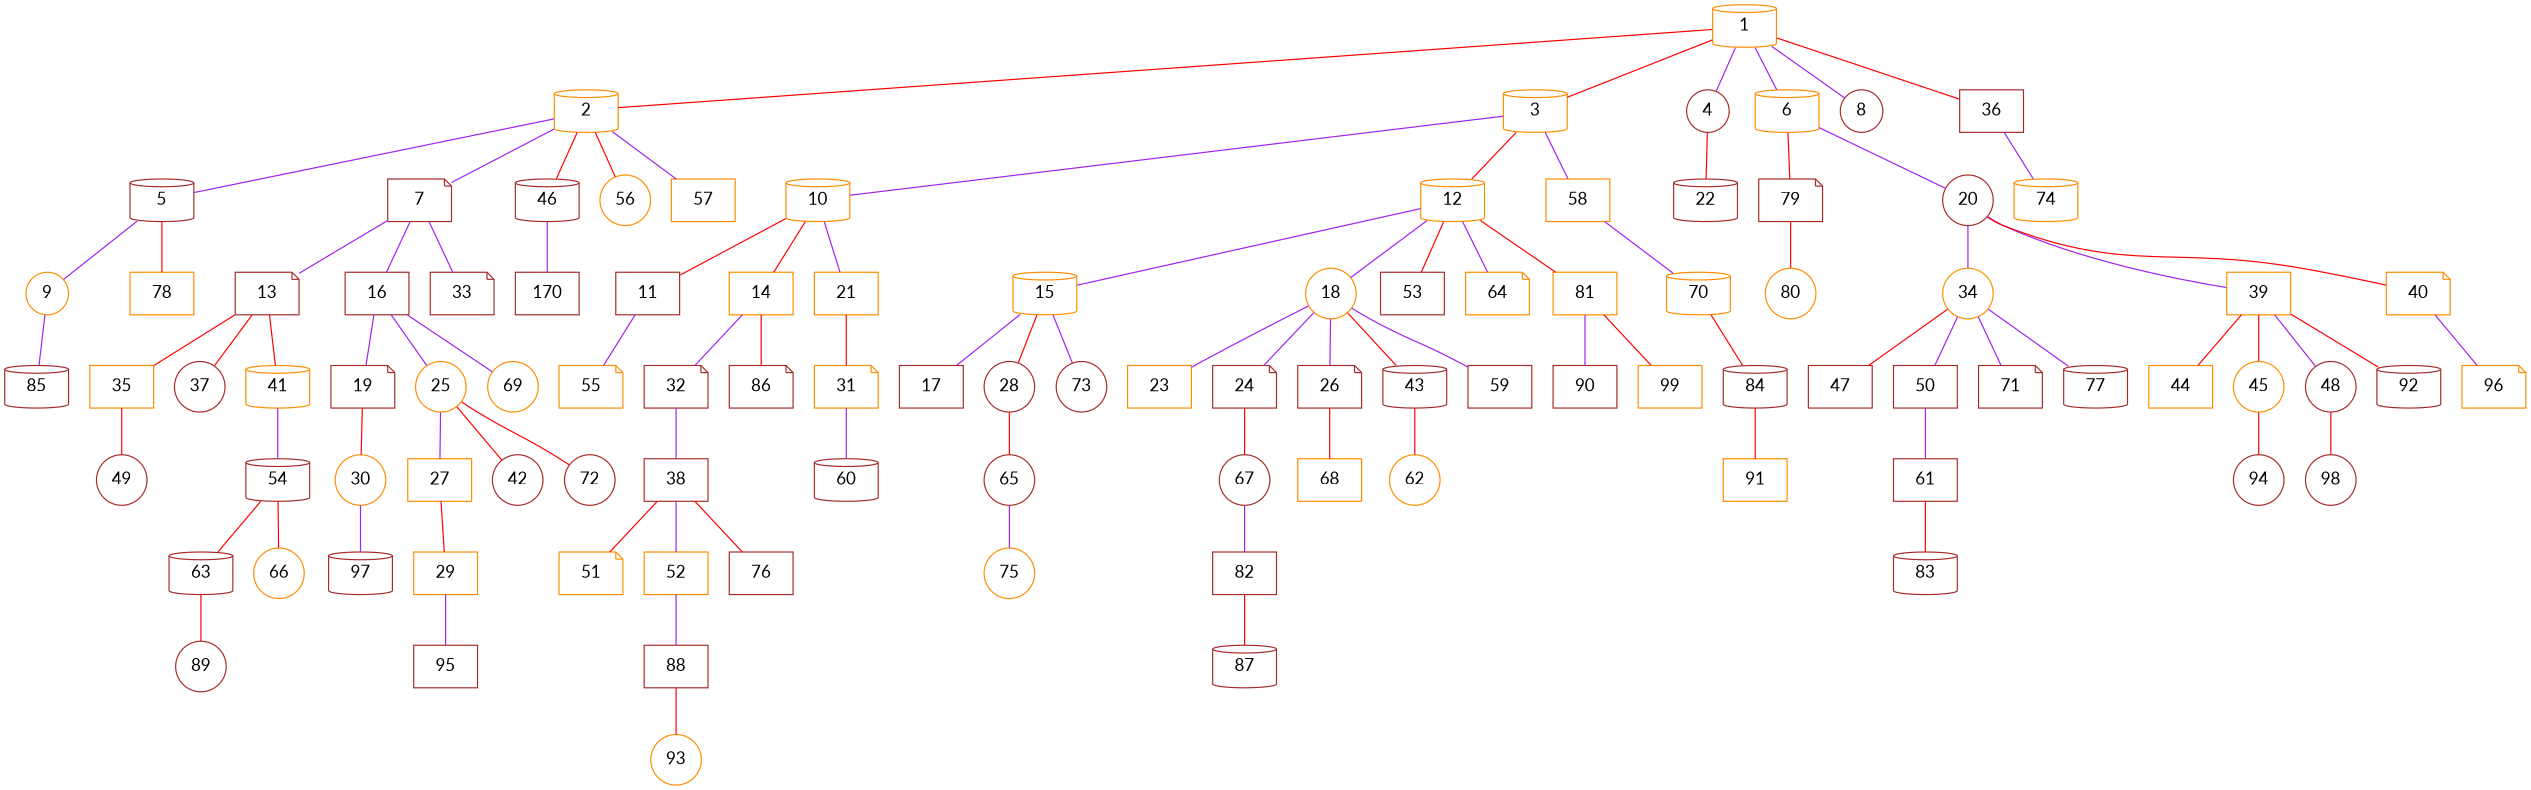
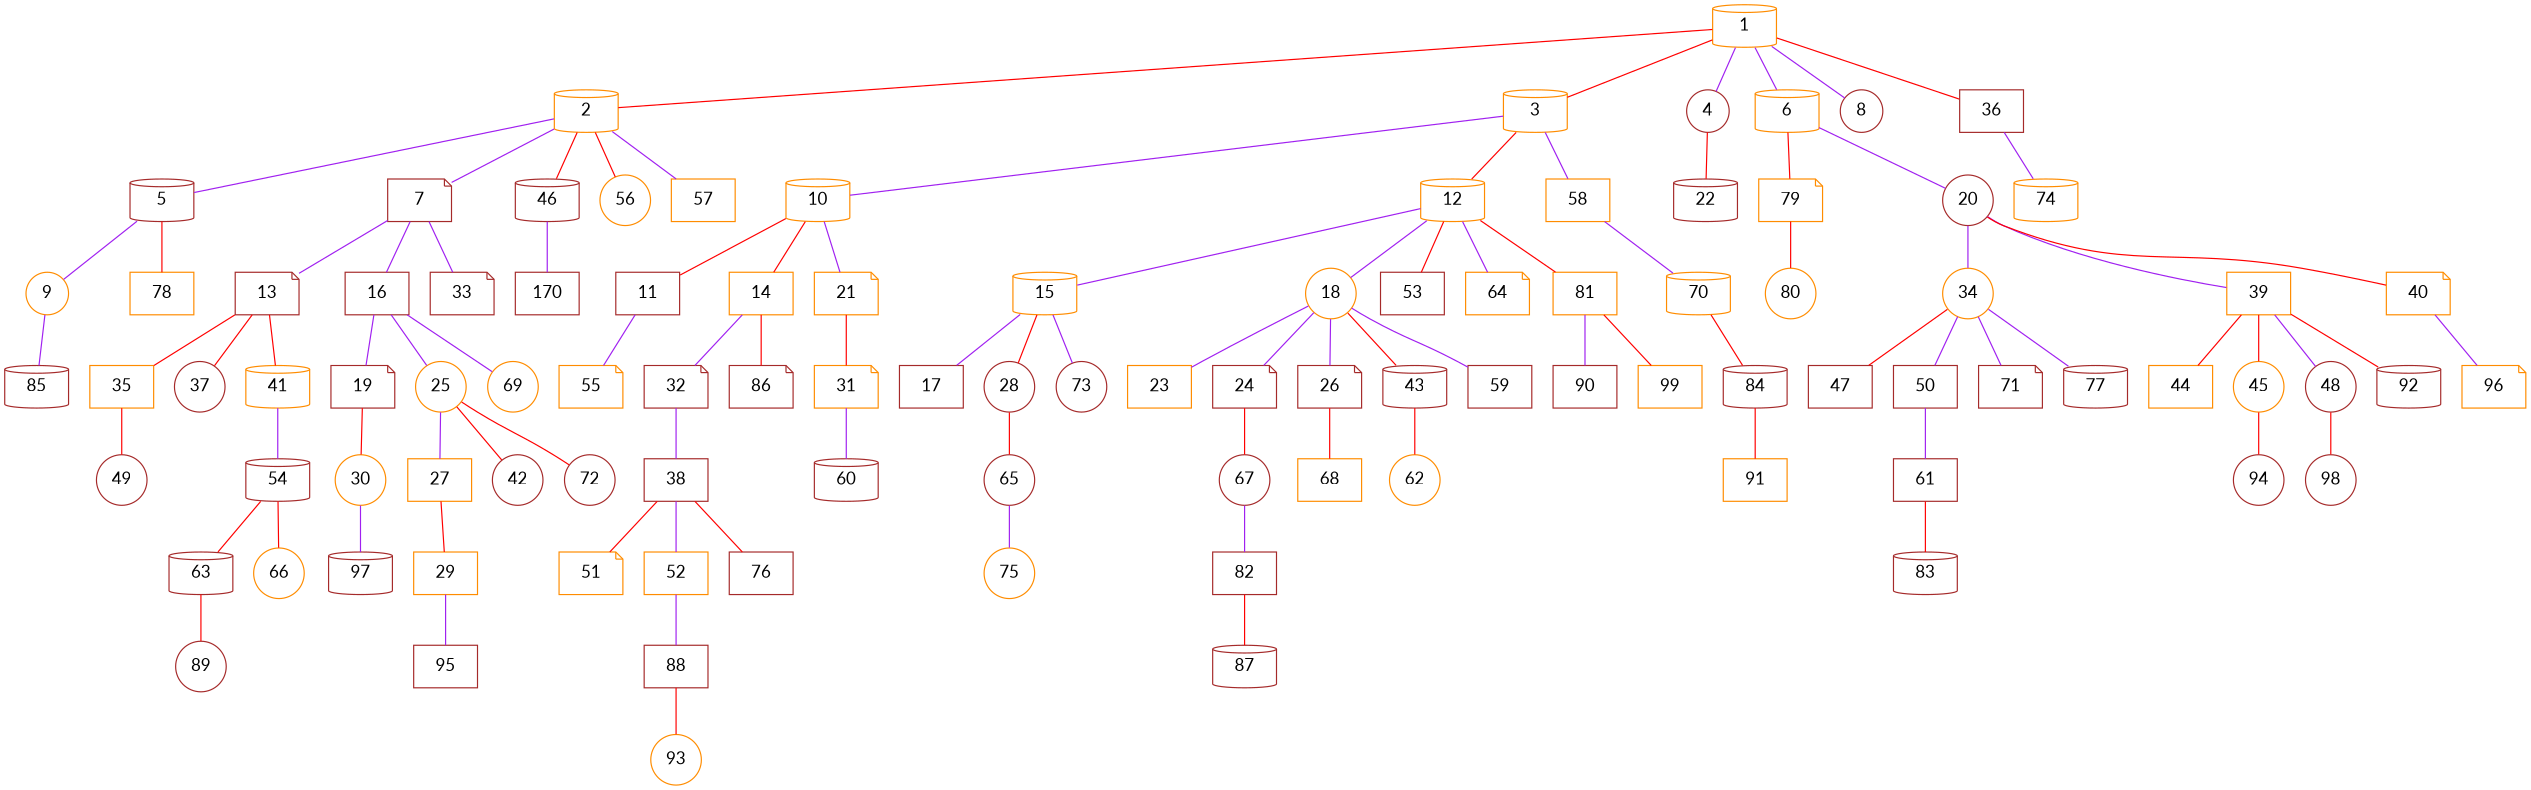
node "79": color brown -> darkorange
node "21": shape box -> note
